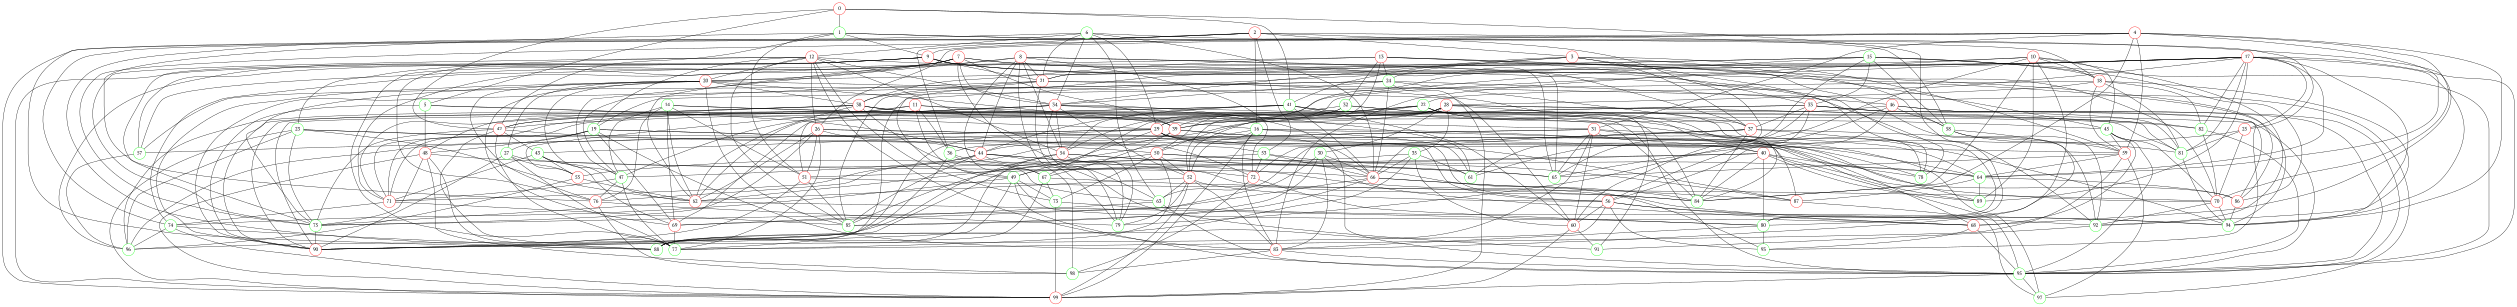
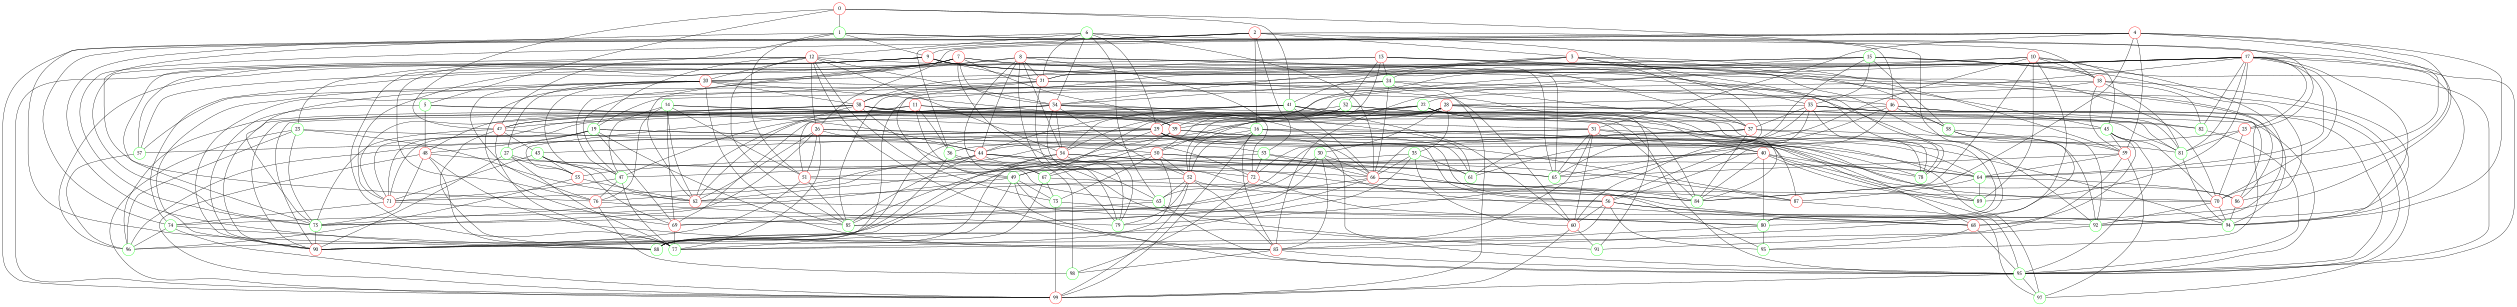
edge "2" -- "58": now "2" -- "46"
edge "33" -- "39": now "33" -- "78"
edge "23" -- "59": removed
edge "82" -- "70": now "17" -- "70"
edge "48" -- "98": now "48" -- "83"
